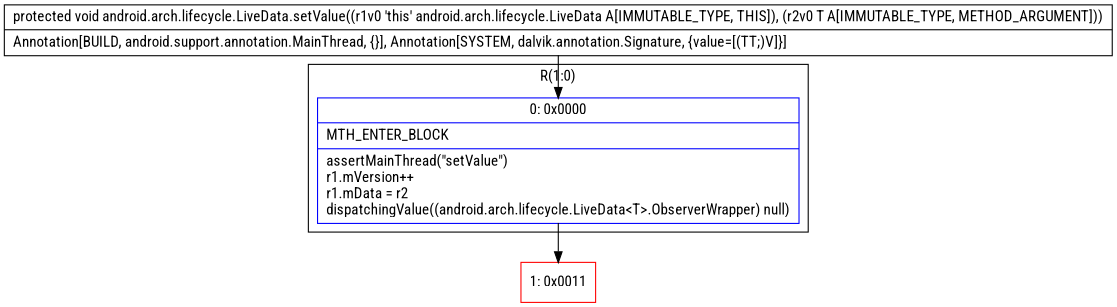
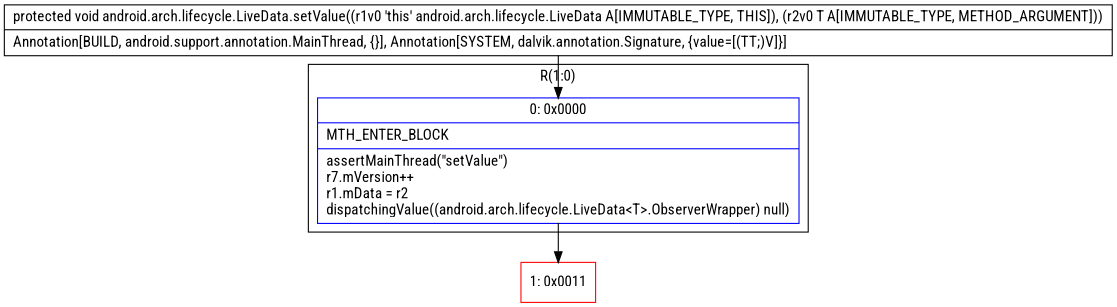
node "0: 0x0000": text "r1.mVersion++" -> "r7.mVersion++"
